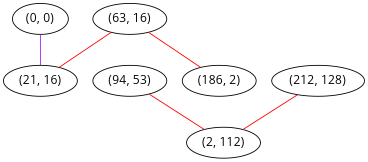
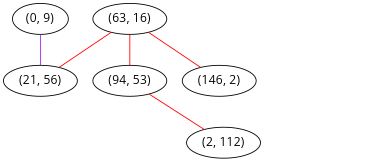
node "(0, 0)": label "(0, 0)" -> "(0, 9)"
edge "(63, 16)" -- "(94, 53)": added
node "(21, 16)": label "(21, 16)" -> "(21, 56)"
node "(186, 2)": label "(186, 2)" -> "(146, 2)"
node "(212, 128)": removed
